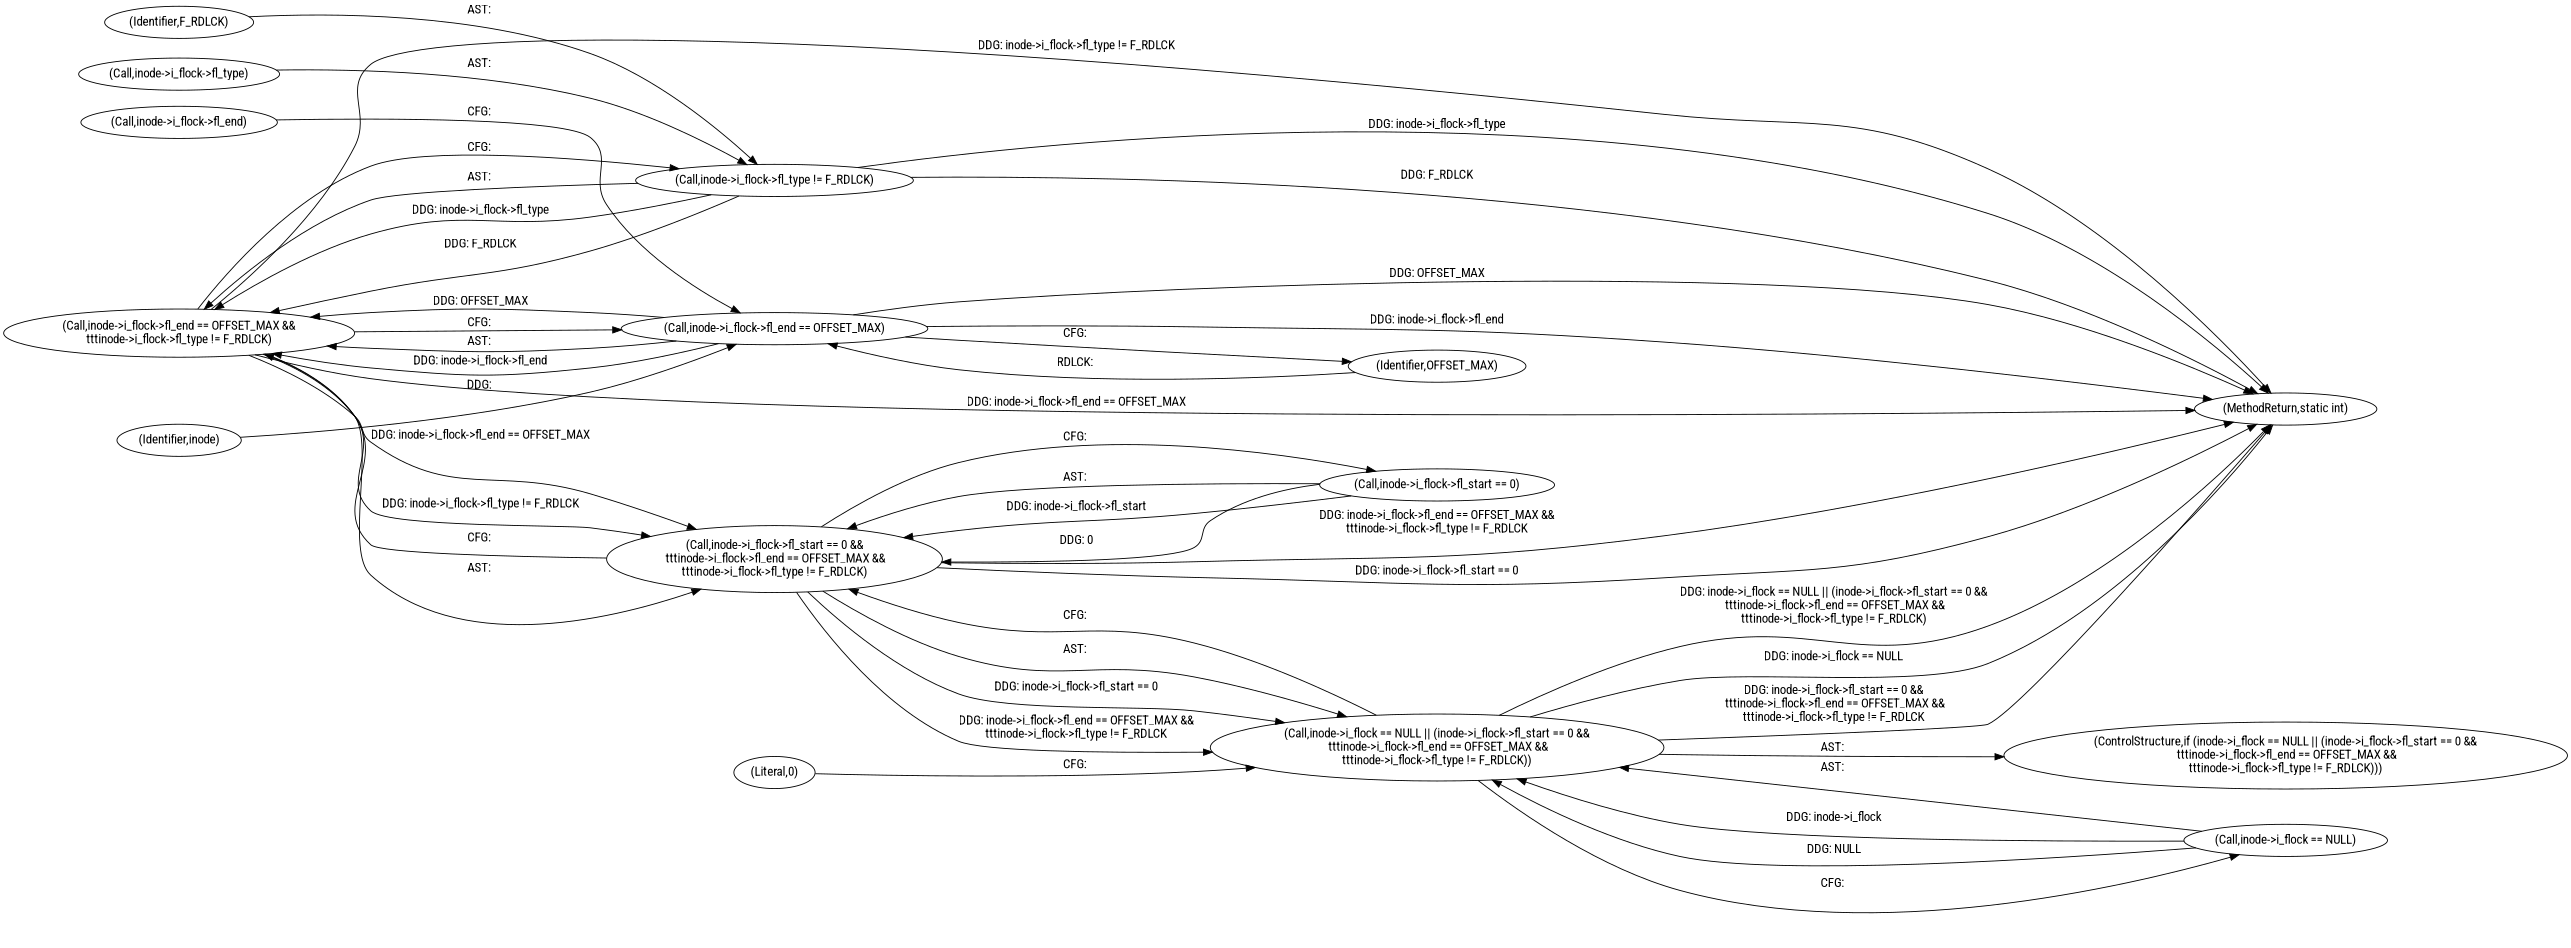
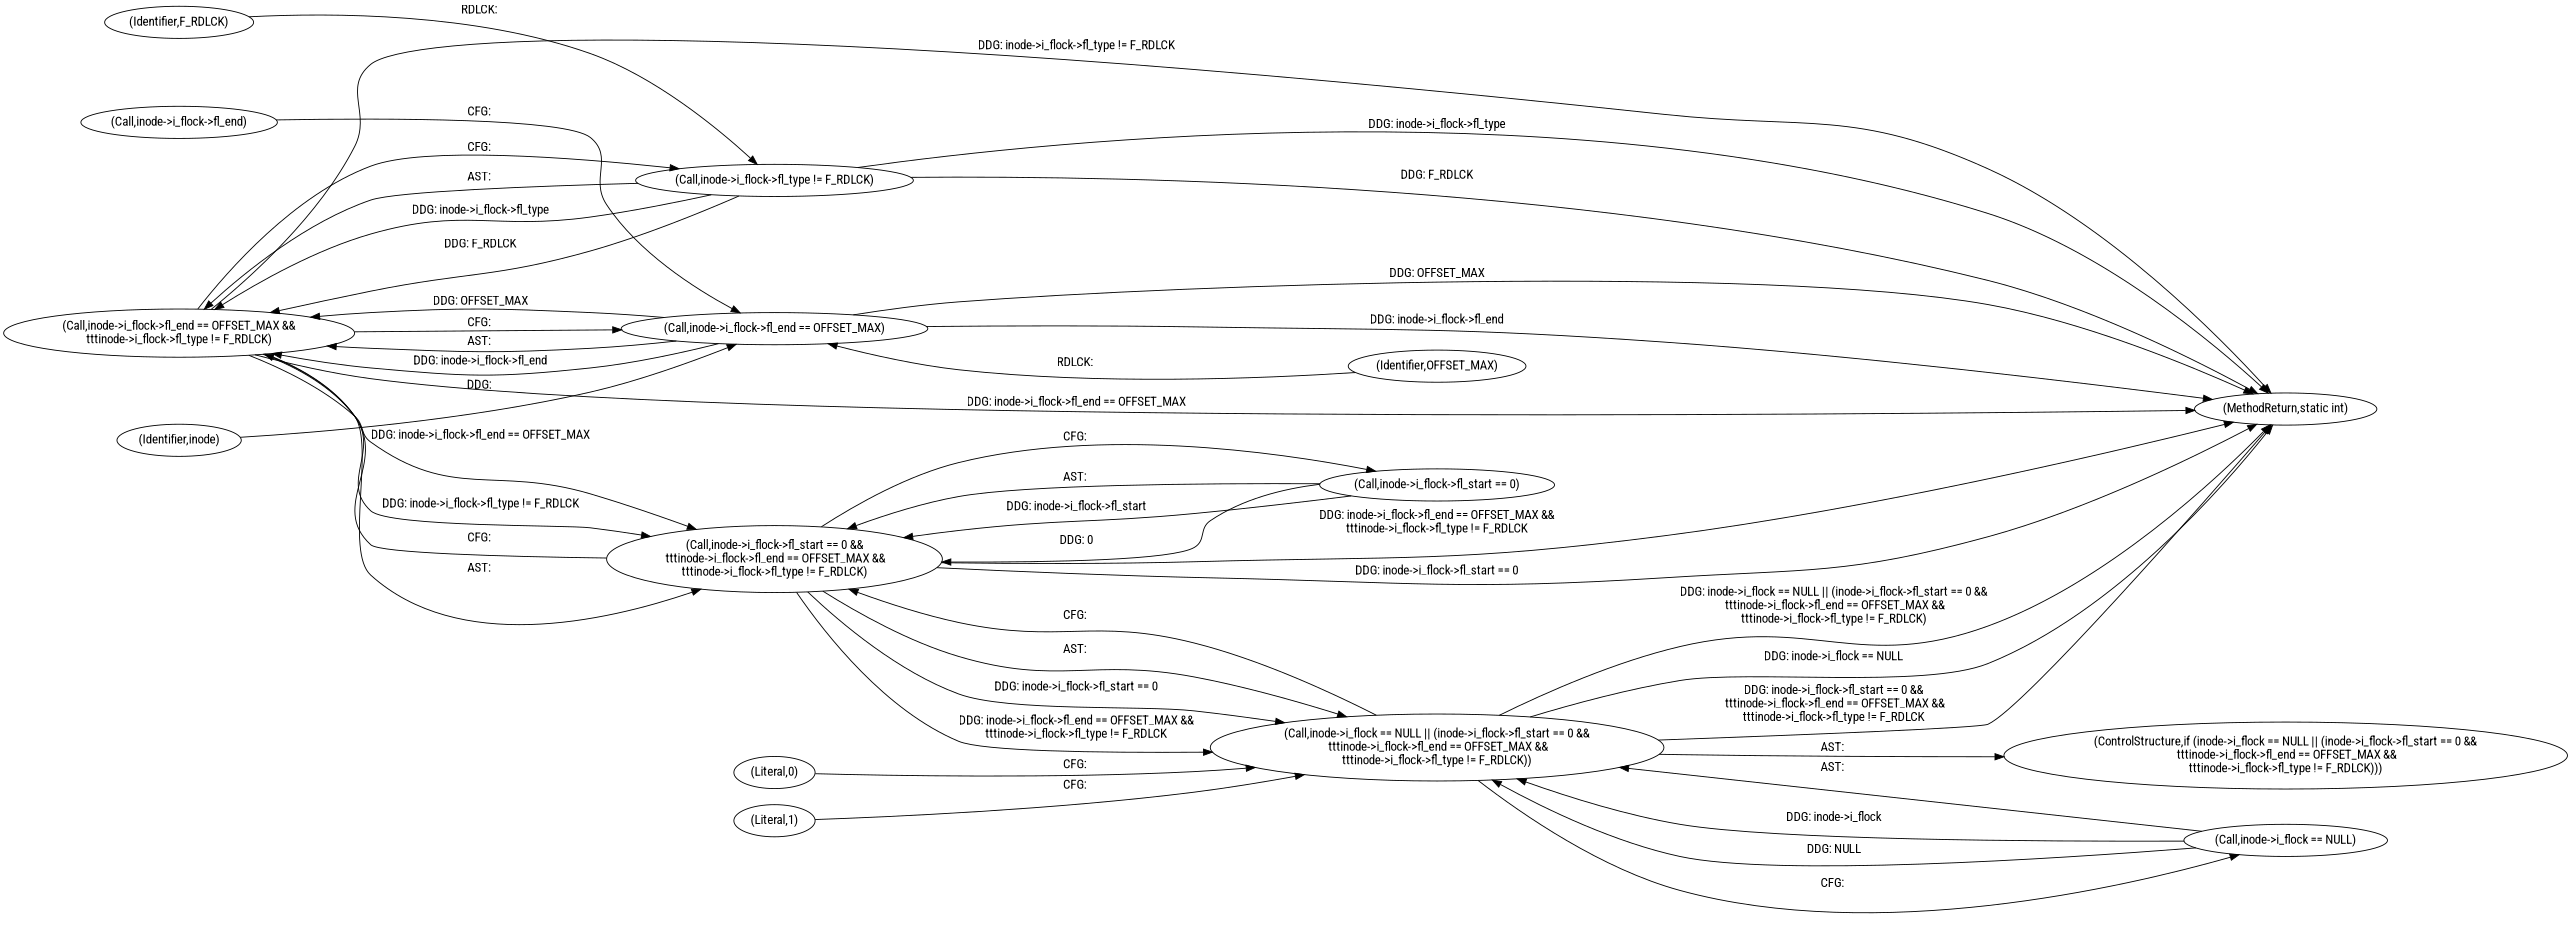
edge "(Identifier,F_RDLCK)" -> "(Call,inode->i_flock->fl_type != F_RDLCK)": label "AST: " -> "RDLCK: "
node "(Call,inode->i_flock->fl_type)": removed
edge "(Call,inode->i_flock->fl_end == OFFSET_MAX)" -> "(Identifier,OFFSET_MAX)": removed, label "CFG:"
node "(Literal,1)": added
